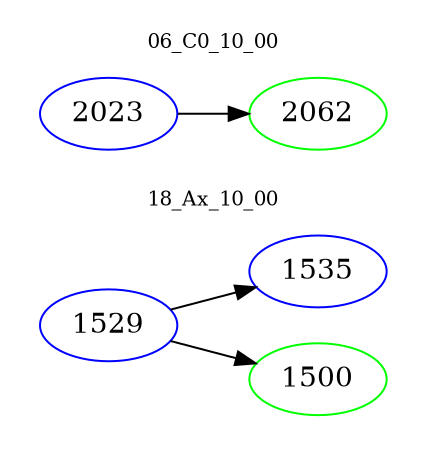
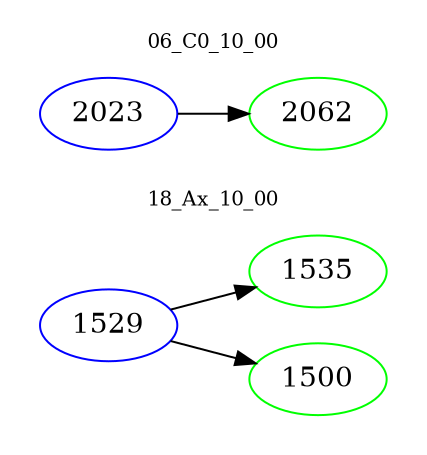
node "1535": color blue -> green
